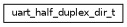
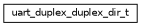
node "uart_half_duplex_dir_t": label "uart_half_duplex_dir_t" -> "uart_duplex_duplex_dir_t"
